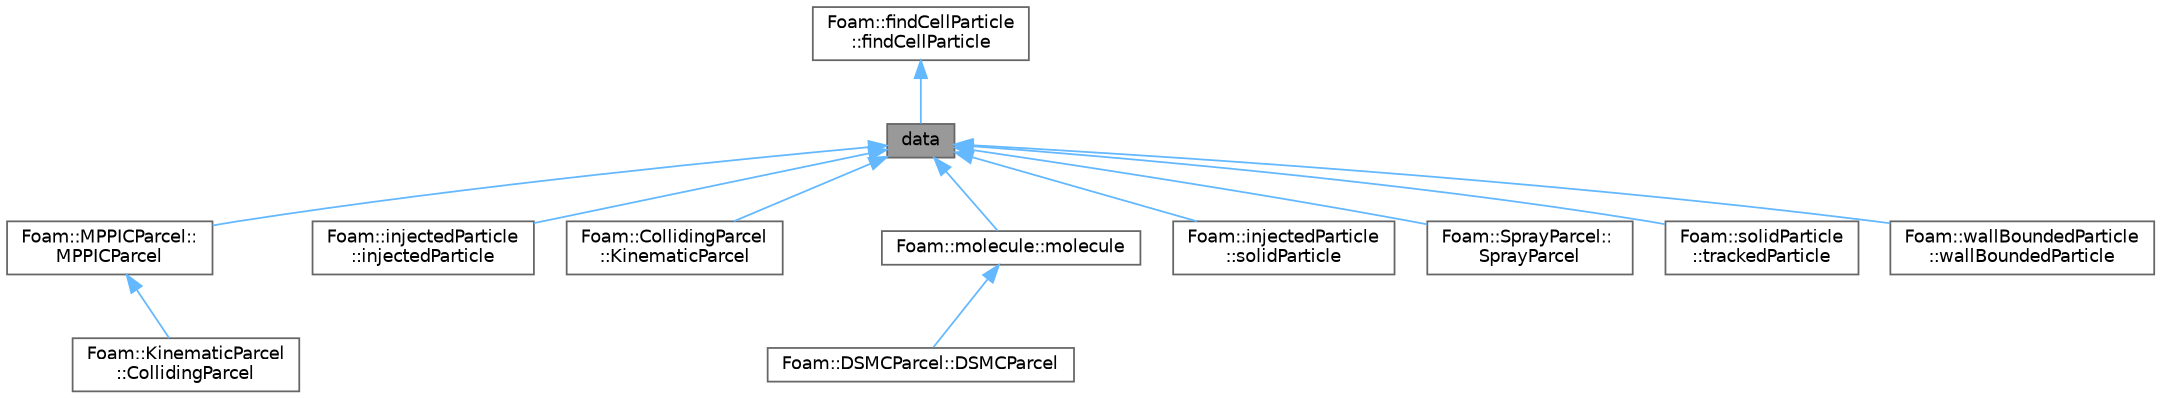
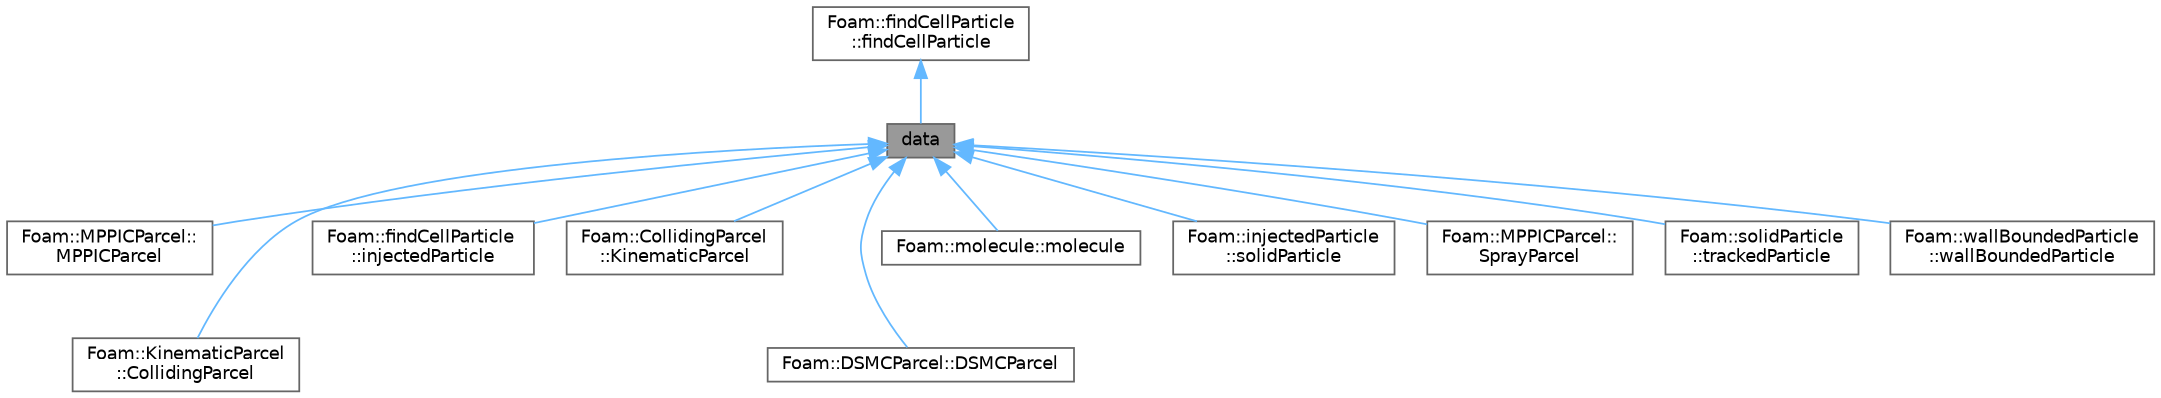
node "Foam::injectedParticle ::injectedParticle": label "Foam::injectedParticle ::injectedParticle" -> "Foam::findCellParticle ::injectedParticle"
node "Foam::SprayParcel:: SprayParcel": label "Foam::SprayParcel:: SprayParcel" -> "Foam::MPPICParcel:: SprayParcel"
edge "Foam::DSMCParcel::DSMCParcel" -> "Foam::molecule::molecule": now "Foam::DSMCParcel::DSMCParcel" -> "data"
edge "Foam::KinematicParcel ::CollidingParcel" -> "Foam::MPPICParcel:: MPPICParcel": now "Foam::KinematicParcel ::CollidingParcel" -> "data"
